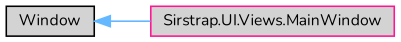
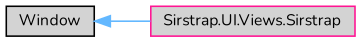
node "Sirstrap.UI.Views.MainWindow": label "Sirstrap.UI.Views.MainWindow" -> "Sirstrap.UI.Views.Sirstrap"
